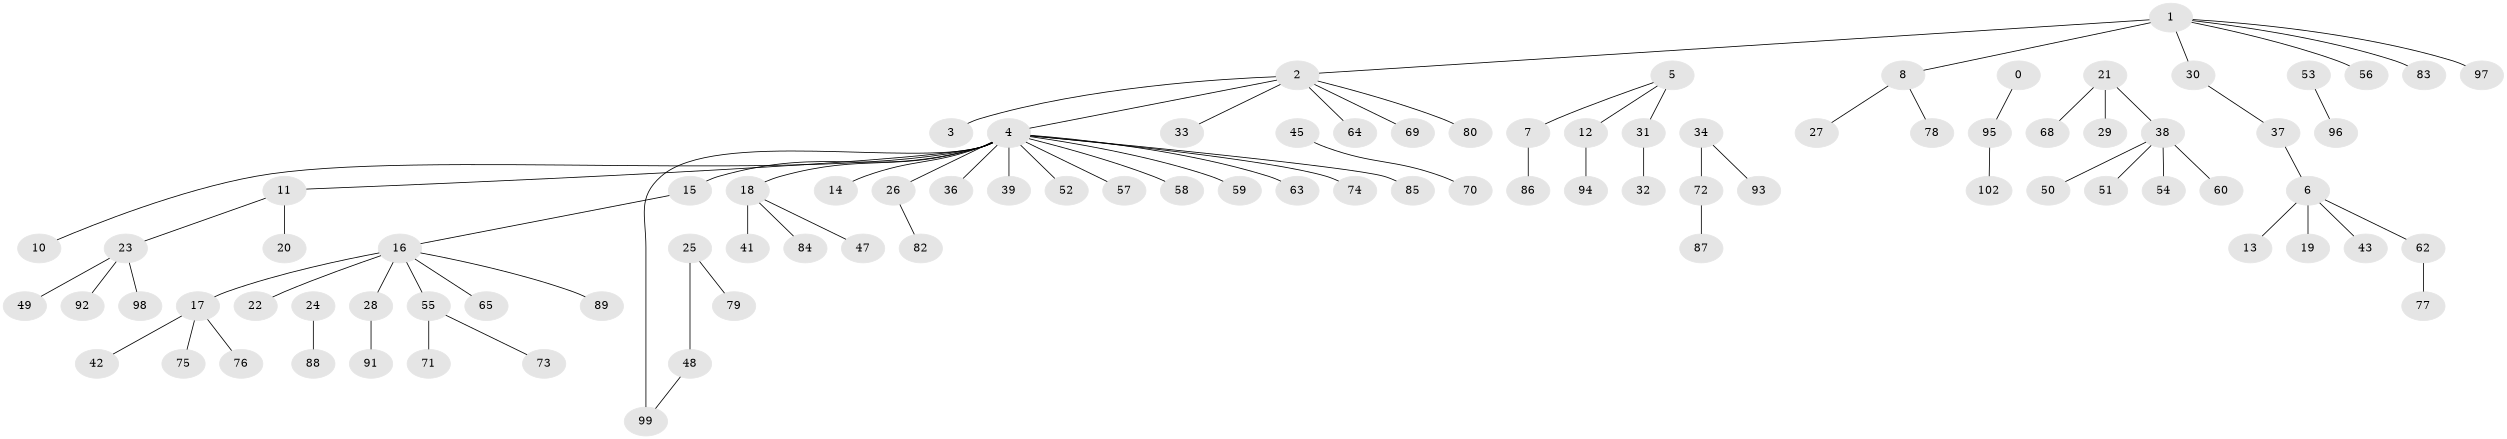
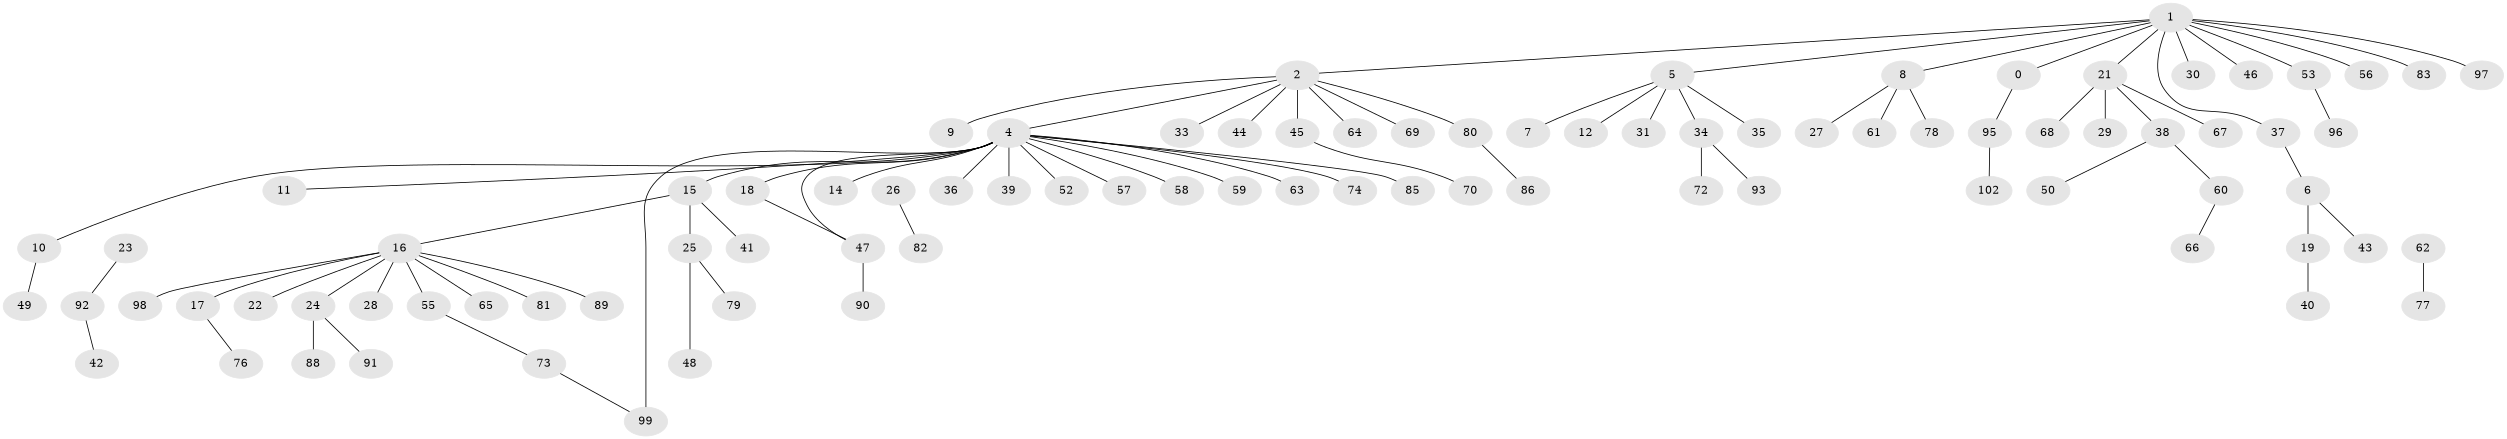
edge "1" -- "53": added
edge "1" -- "5": added
edge "1" -- "0": added
edge "1" -- "21": added
node "46": added
edge "2" -- "45": added
edge "5" -- "34": added
edge "30" -- "37": now "1" -- "37"
node "3": label "3" -> "9"
node "44": added
node "35": added
node "61": added
node "67": added
edge "4" -- "26": now "4" -- "47"
edge "7" -- "86": now "80" -- "86"
node "94": removed
node "32": removed
node "51": removed
node "54": removed
edge "11" -- "23": removed
edge "15" -- "25": added
edge "18" -- "41": now "15" -- "41"
edge "6" -- "62": removed
node "20": removed
node "84": removed
node "87": removed
node "66": added
node "13": removed
edge "23" -- "49": now "10" -- "49"
edge "23" -- "98": now "16" -- "98"
edge "16" -- "24": added
node "81": added
node "90": added
node "40": added
edge "17" -- "42": now "92" -- "42"
edge "28" -- "91": now "24" -- "91"
node "75": removed
node "71": removed
edge "48" -- "99": now "73" -- "99"
